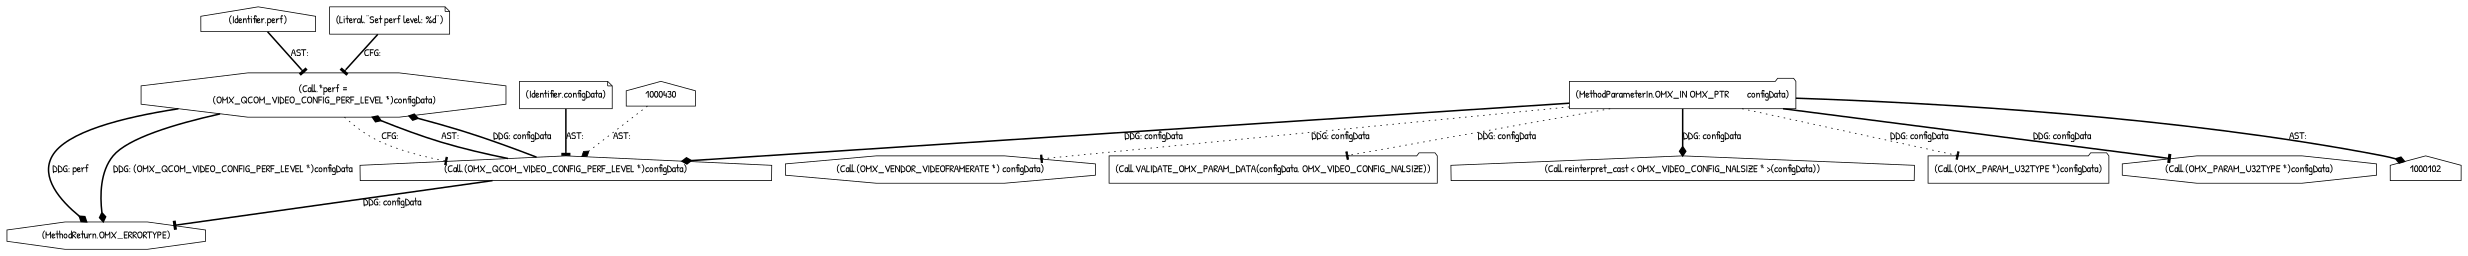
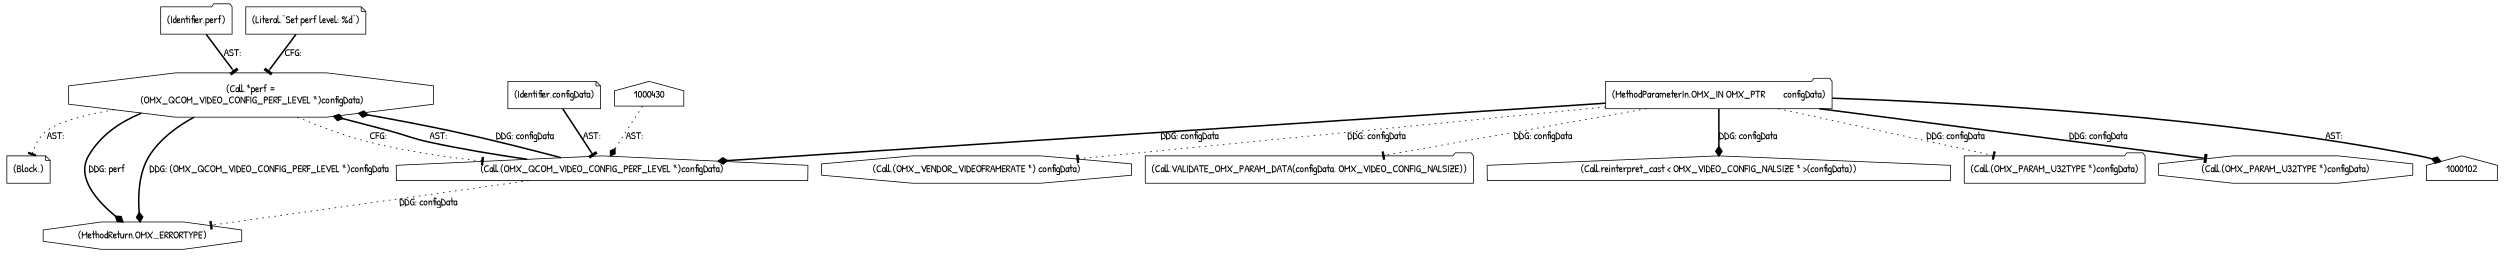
node "(Identifier,perf)": shape house -> folder
node "(Block,)": added
edge "(Call,(OMX_QCOM_VIDEO_CONFIG_PERF_LEVEL *)configData)" -> "(MethodReturn,OMX_ERRORTYPE)": style bold -> dotted
